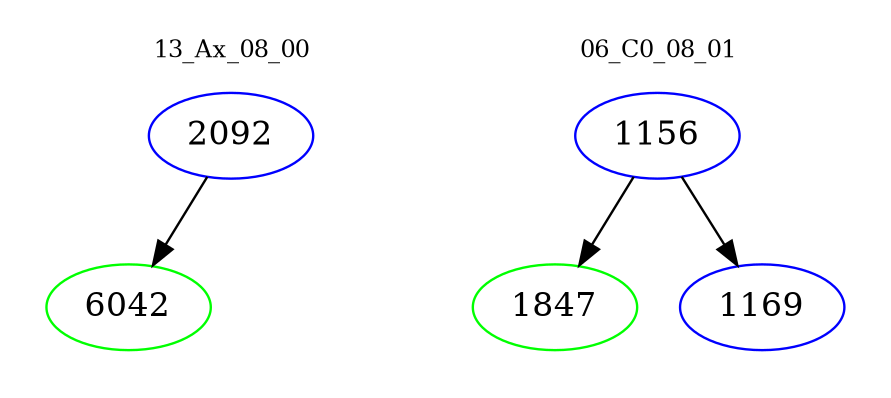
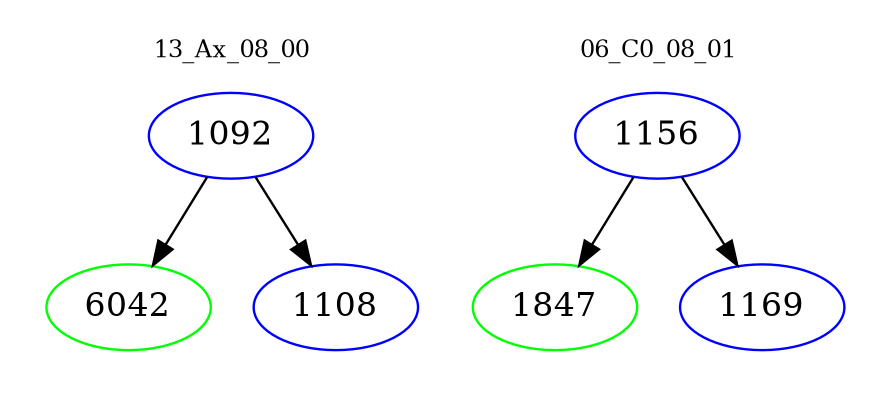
node "2092": label "2092" -> "1092"
node "1108": added
